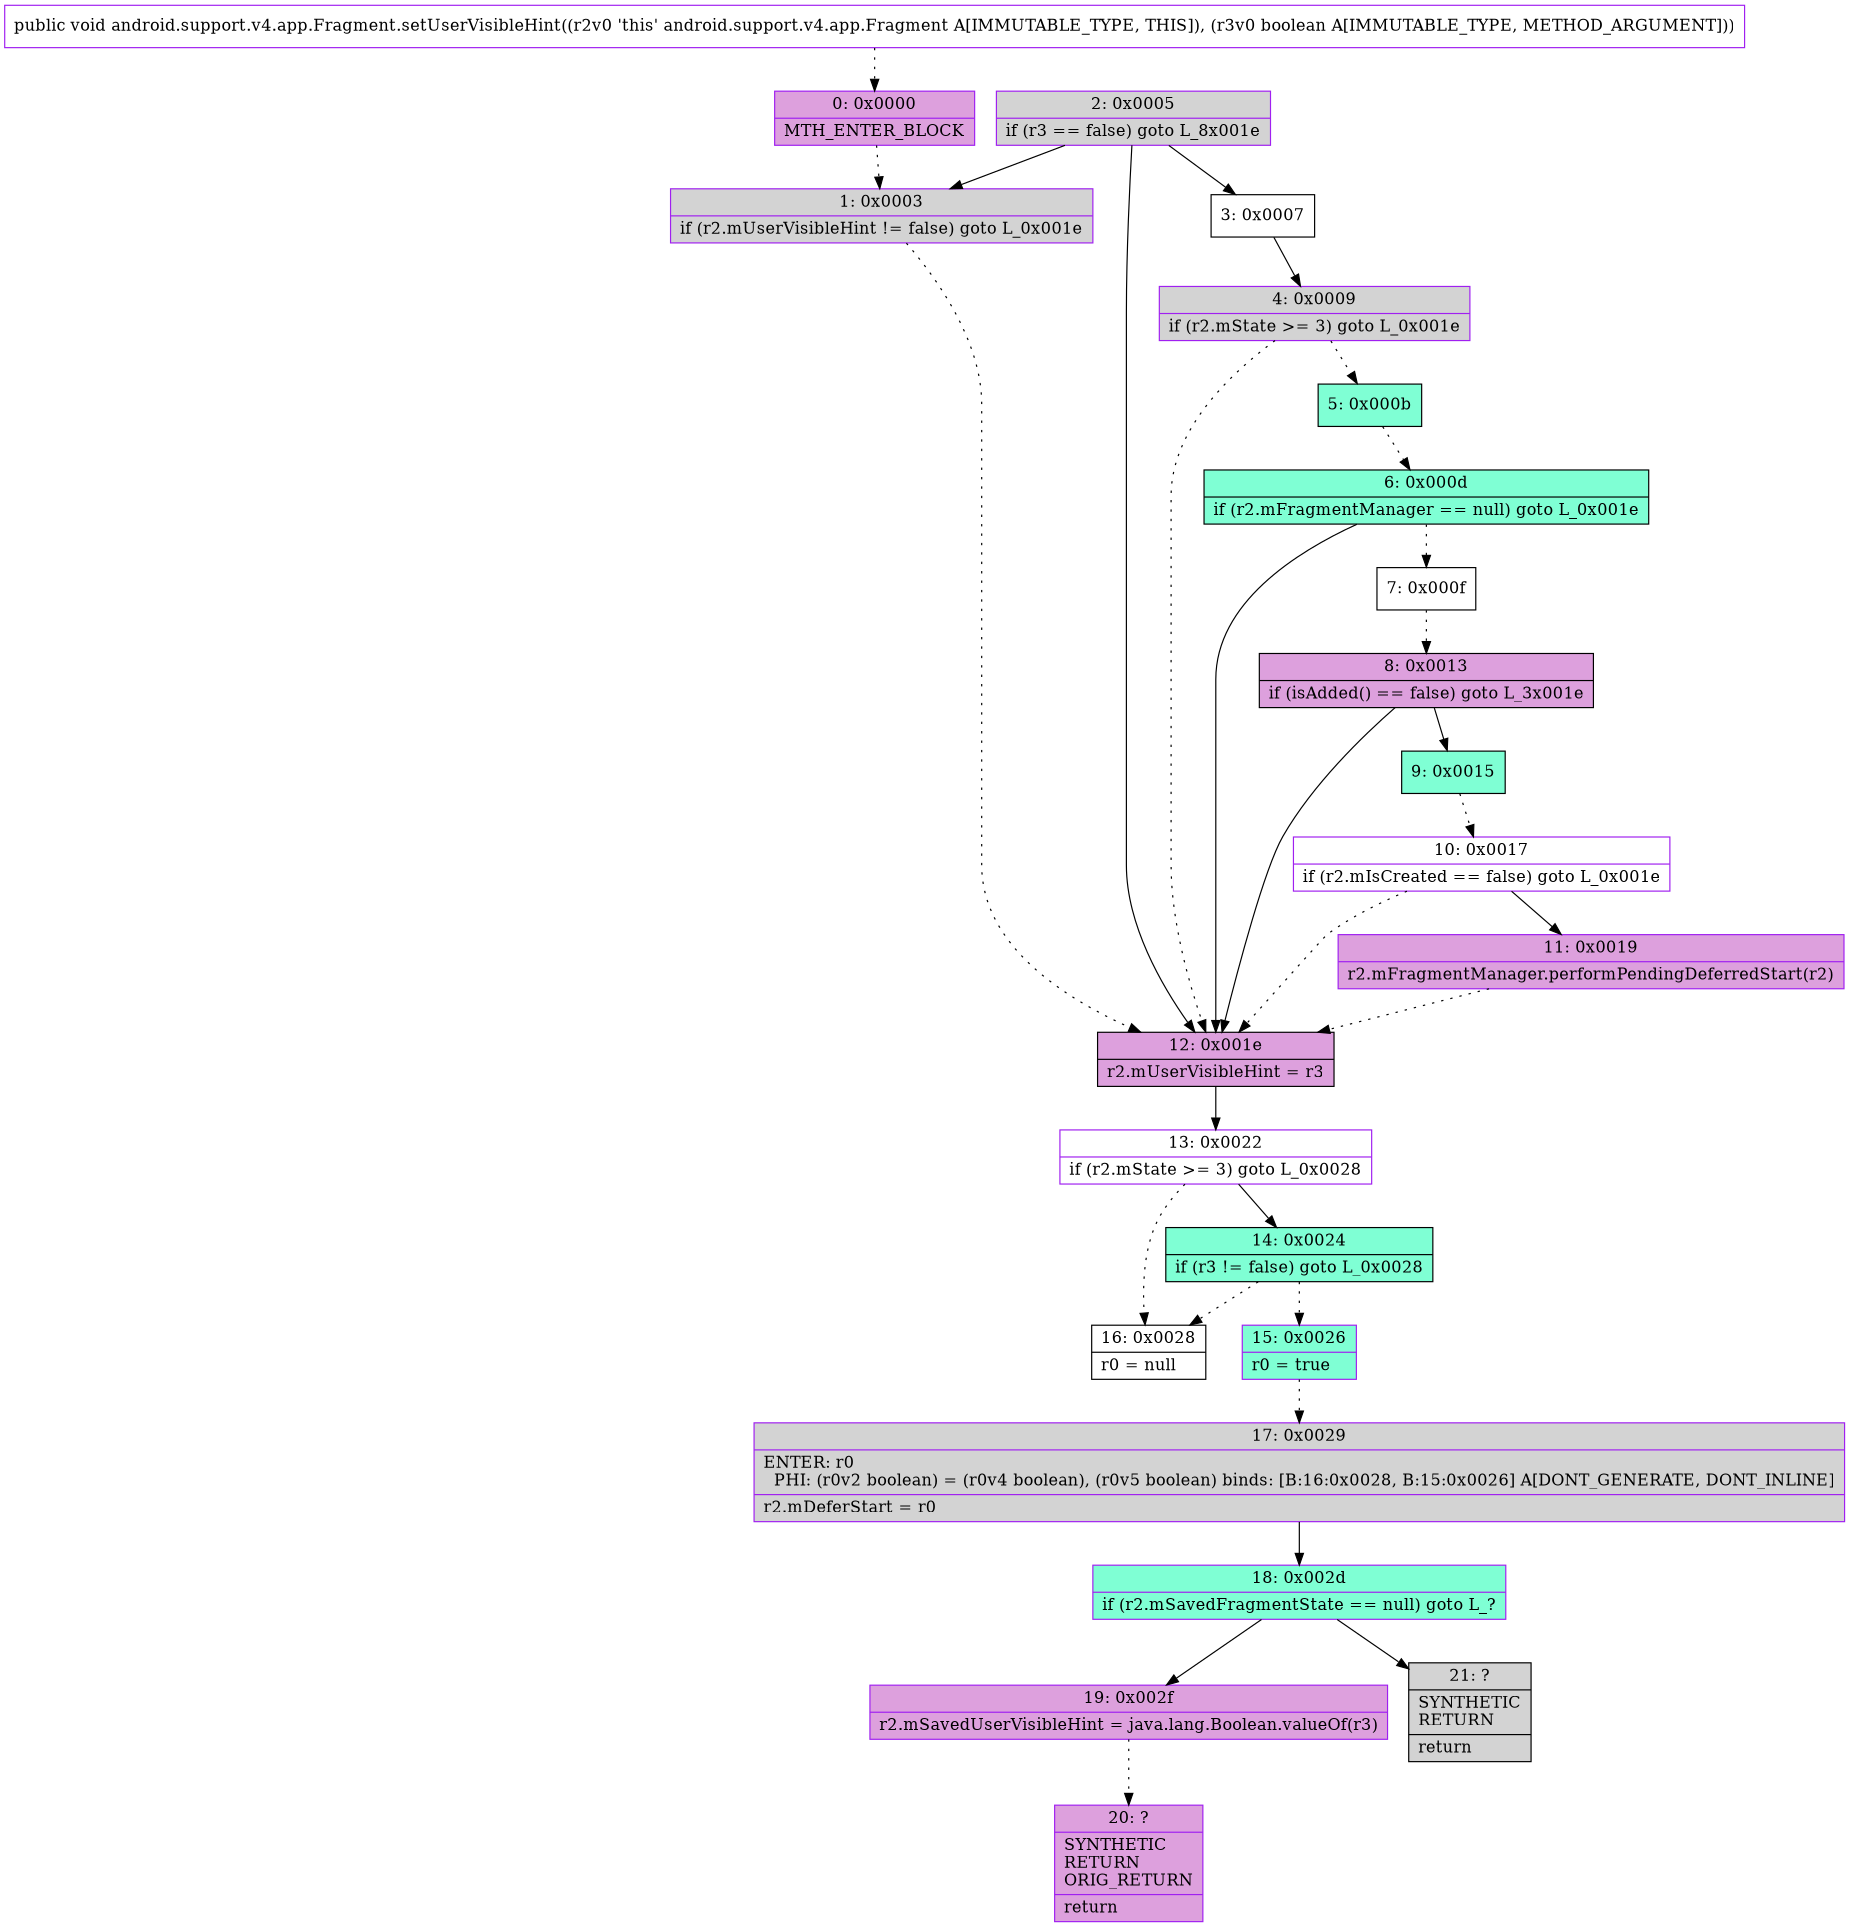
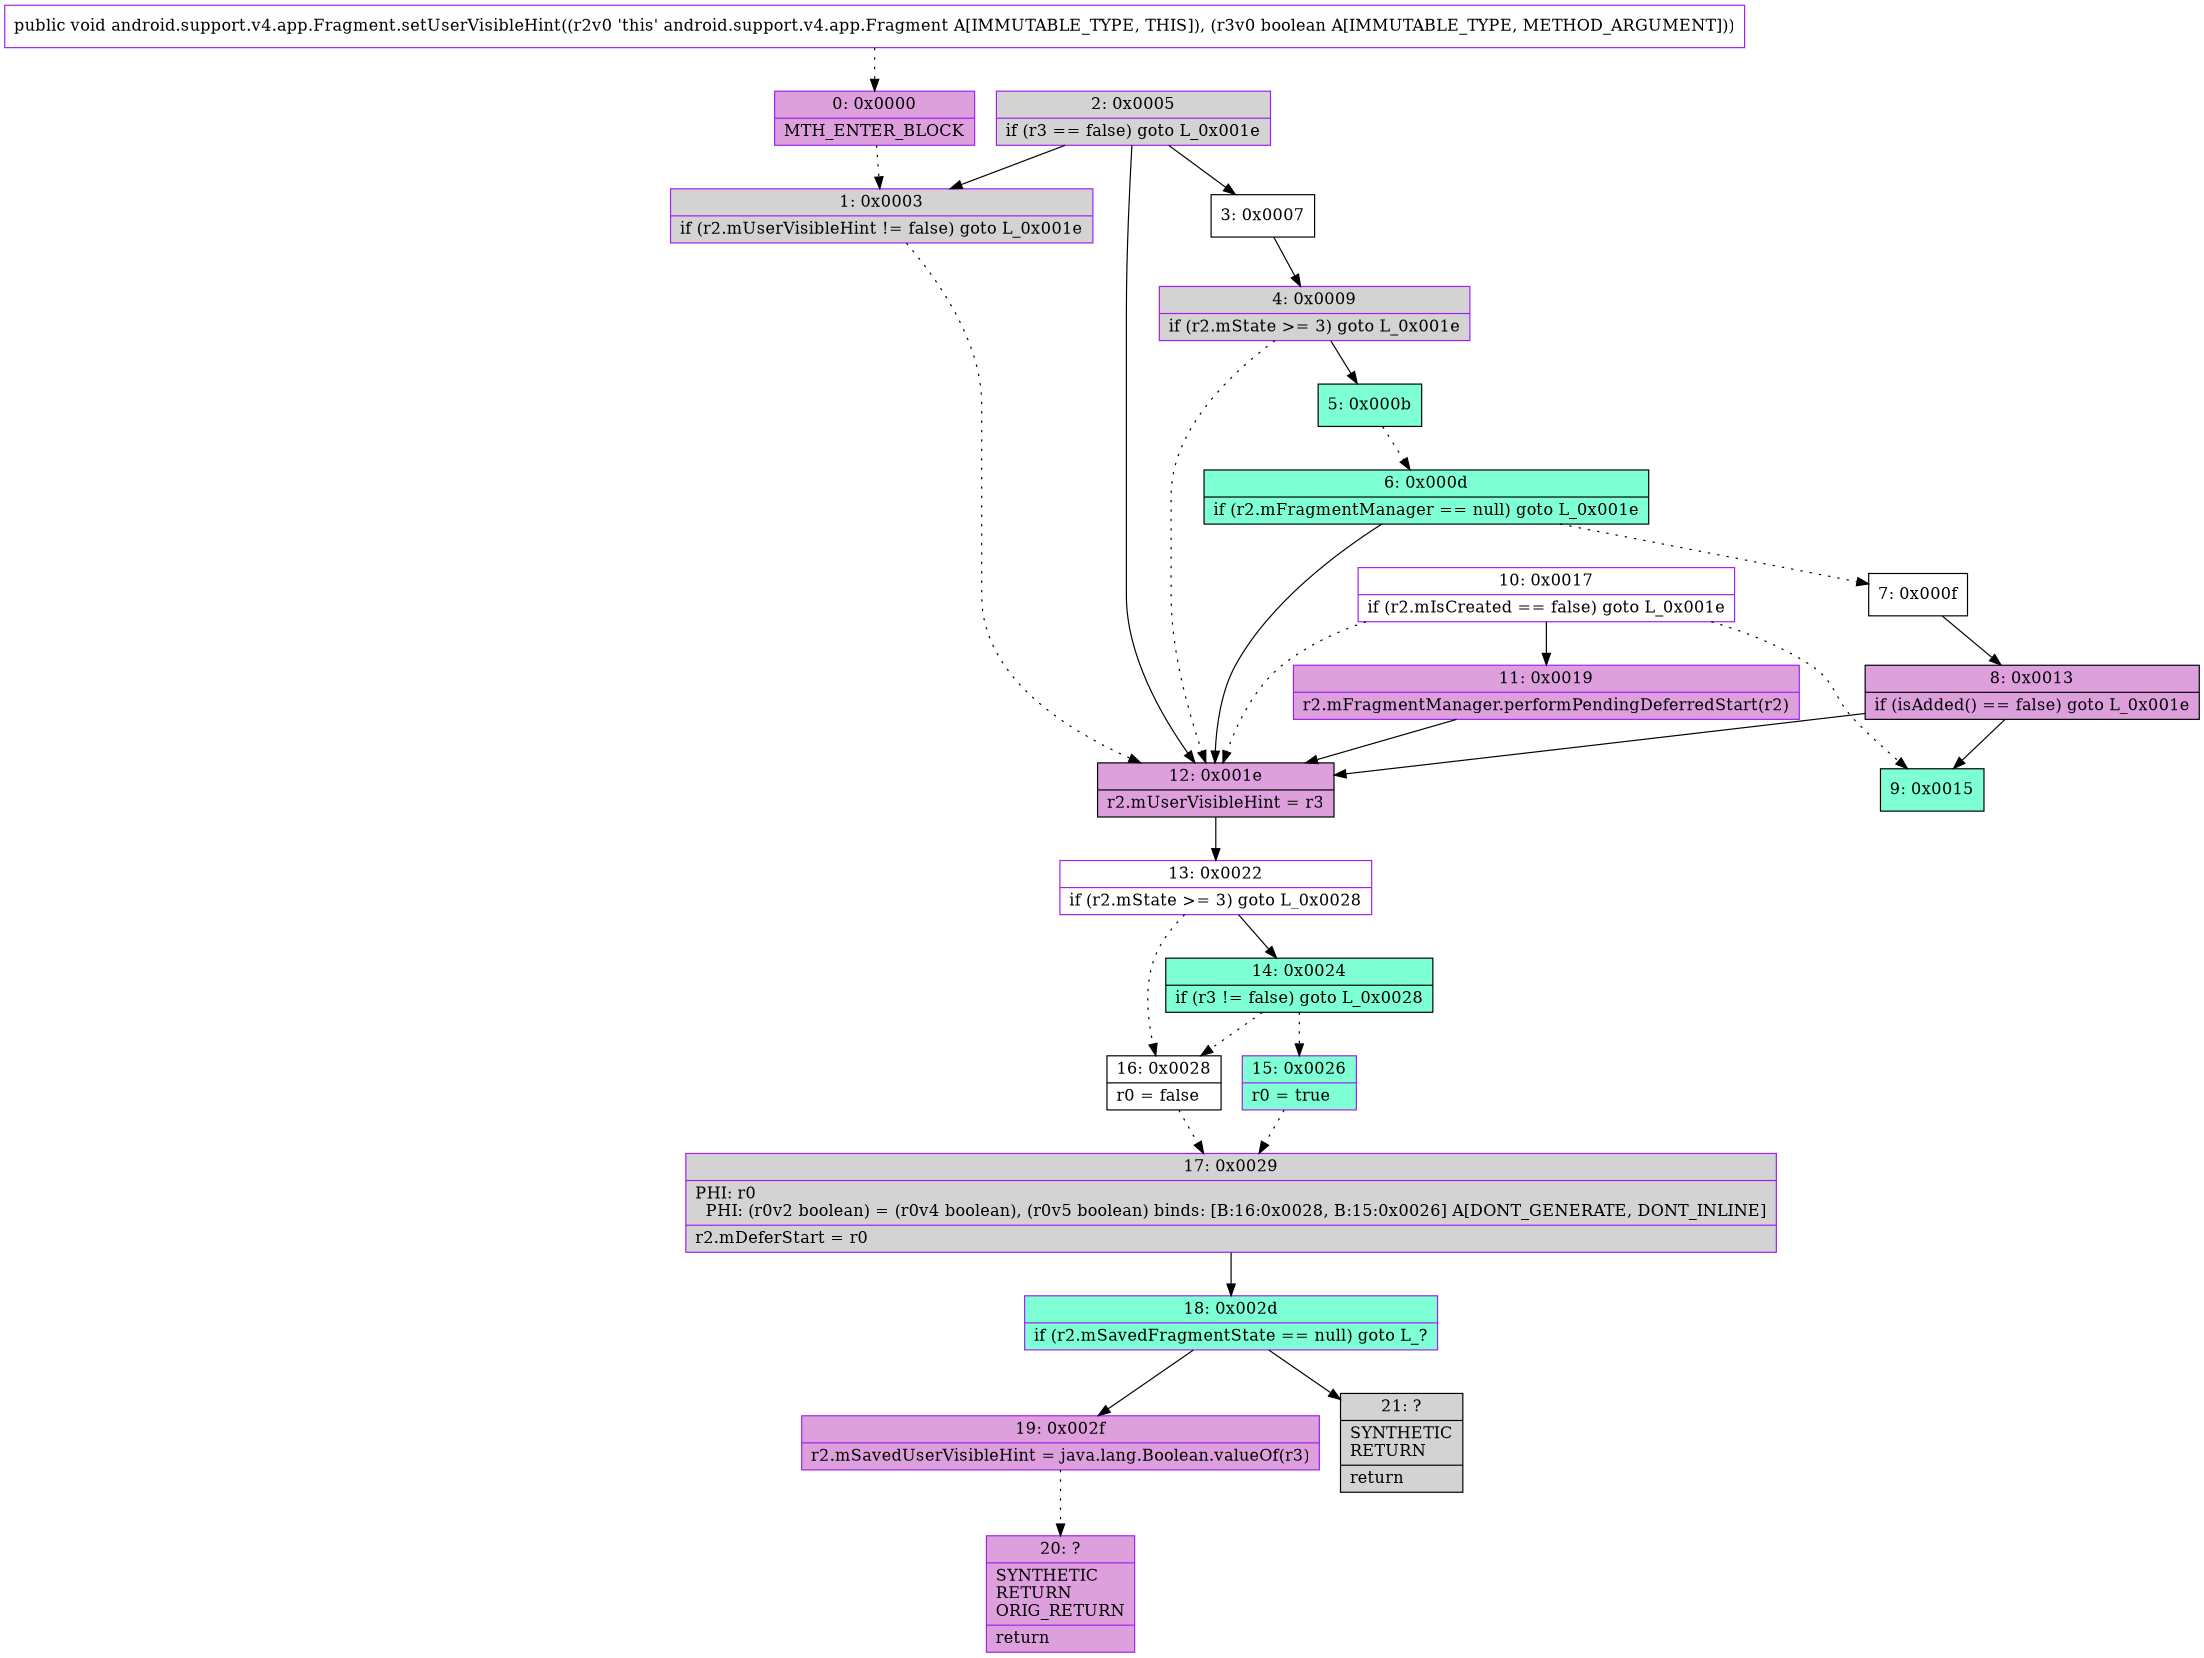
node "2: 0x0005": text "if (r3 == false) goto L_8x001e" -> "if (r3 == false) goto L_0x001e"
edge "4: 0x0009" -> "5: 0x000b": style dotted -> solid
edge "7: 0x000f" -> "8: 0x0013": style dotted -> solid
node "8: 0x0013": text "if (isAdded() == false) goto L_3x001e" -> "if (isAdded() == false) goto L_0x001e"
edge "9: 0x0015" -> "10: 0x0017": reversed
edge "11: 0x0019" -> "12: 0x001e": style dotted -> solid
edge "16: 0x0028" -> "17: 0x0029": added
node "16: 0x0028": text "r0 = null" -> "r0 = false"
node "17: 0x0029": text "ENTER: r0" -> "PHI: r0"
